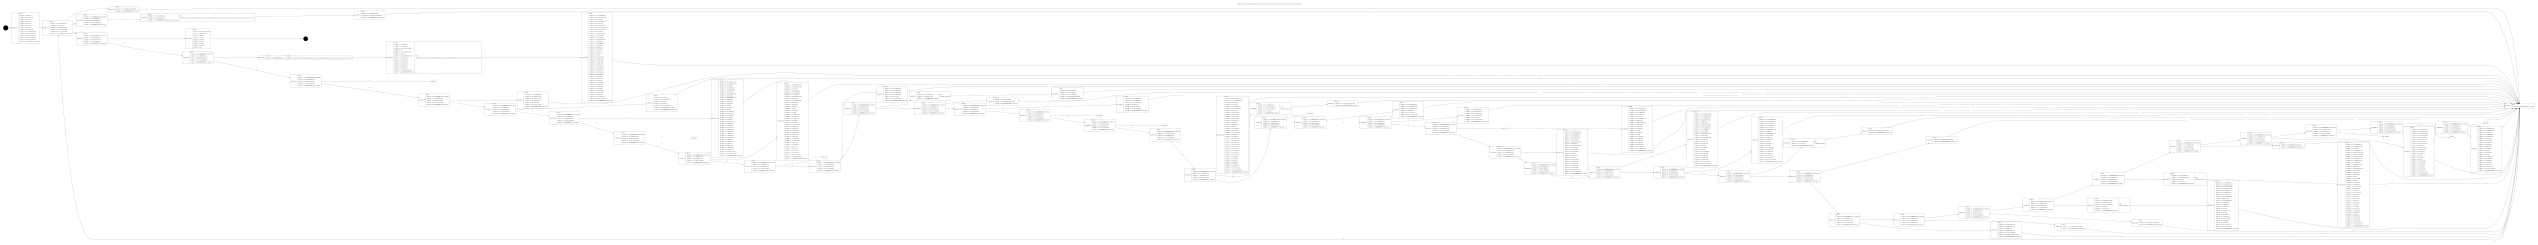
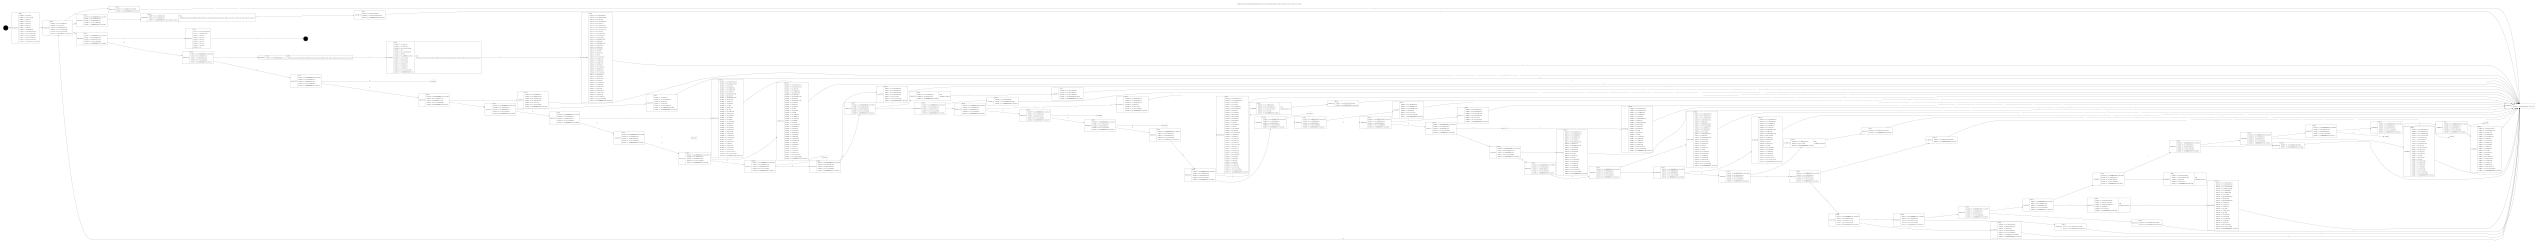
node "0x401fc7 [169]": removed
